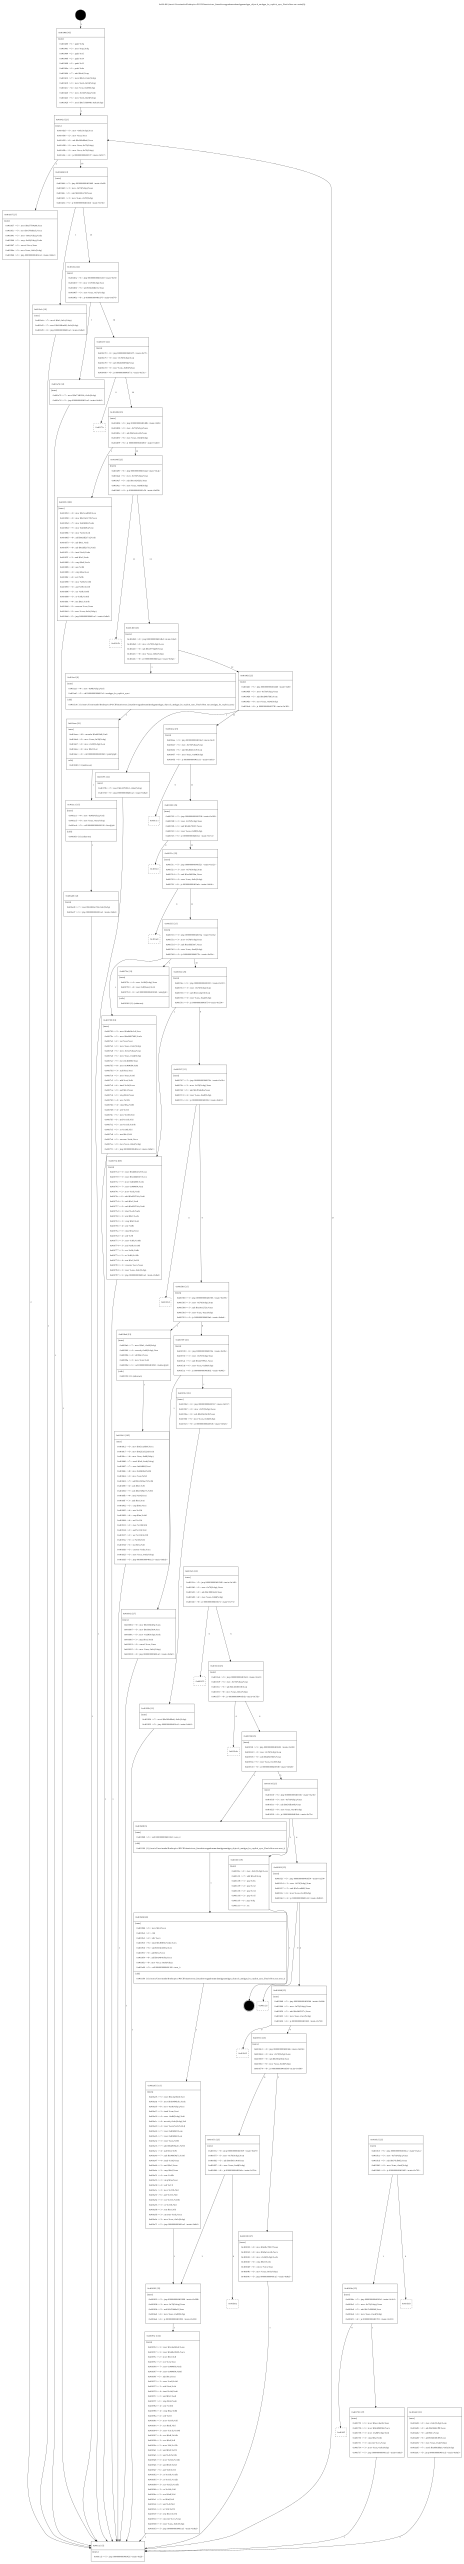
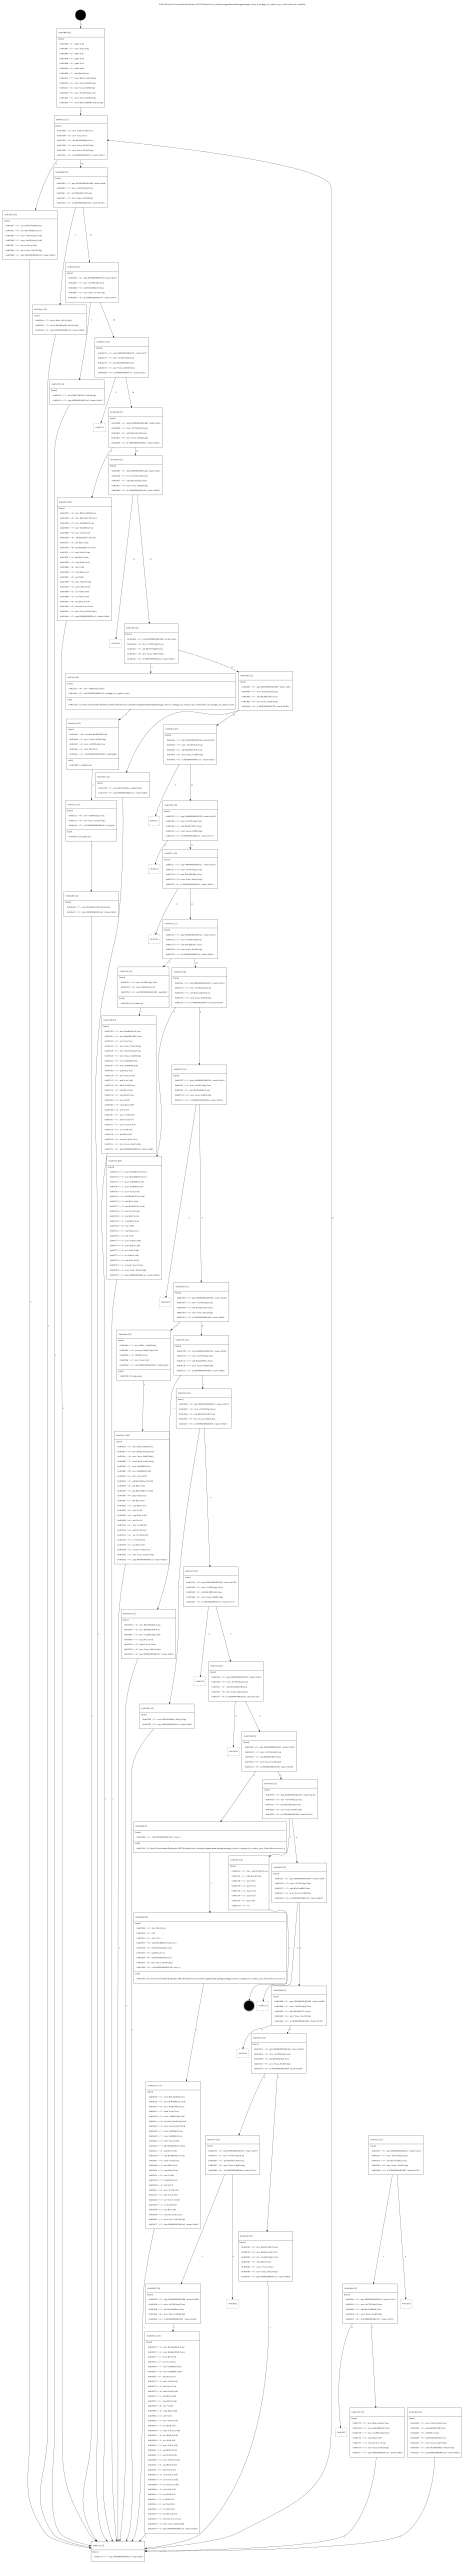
edge "0x401535 [25]" -> "0x401799 [93]": now "0x40178c [13]" -> "0x401799 [93]"
edge "0x4015b2 [25]" -> "0x4015cb [25]": added, label "6"
edge "0x401a05 [113]" -> "0x401693 [25]": now "0x401a05 [113]" -> "0x401ca3 [5]"
